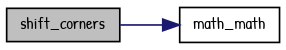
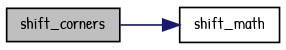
node "math_math": label "math_math" -> "shift_math"
